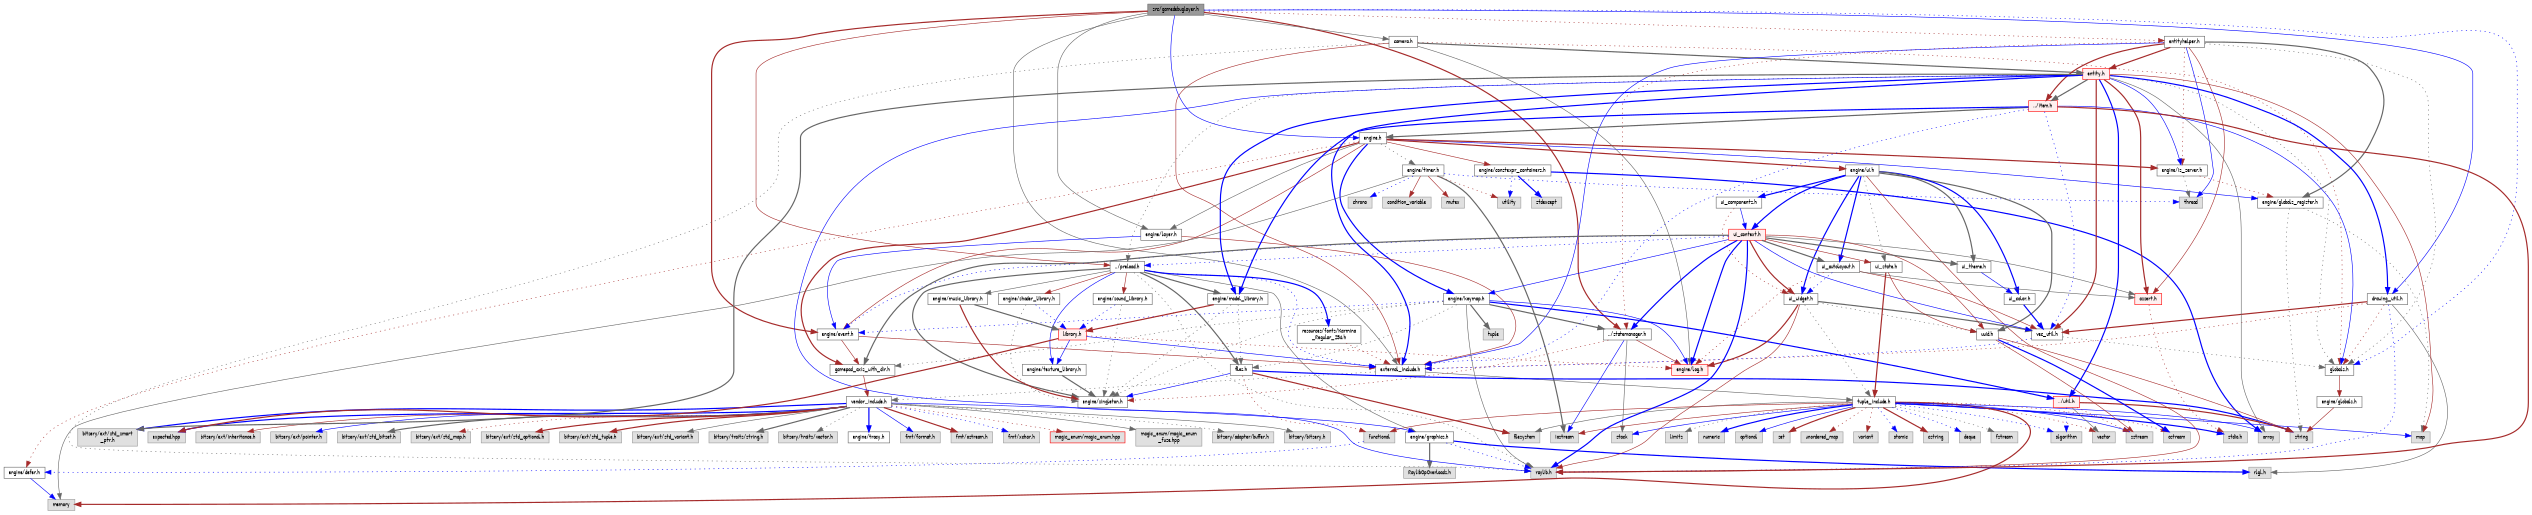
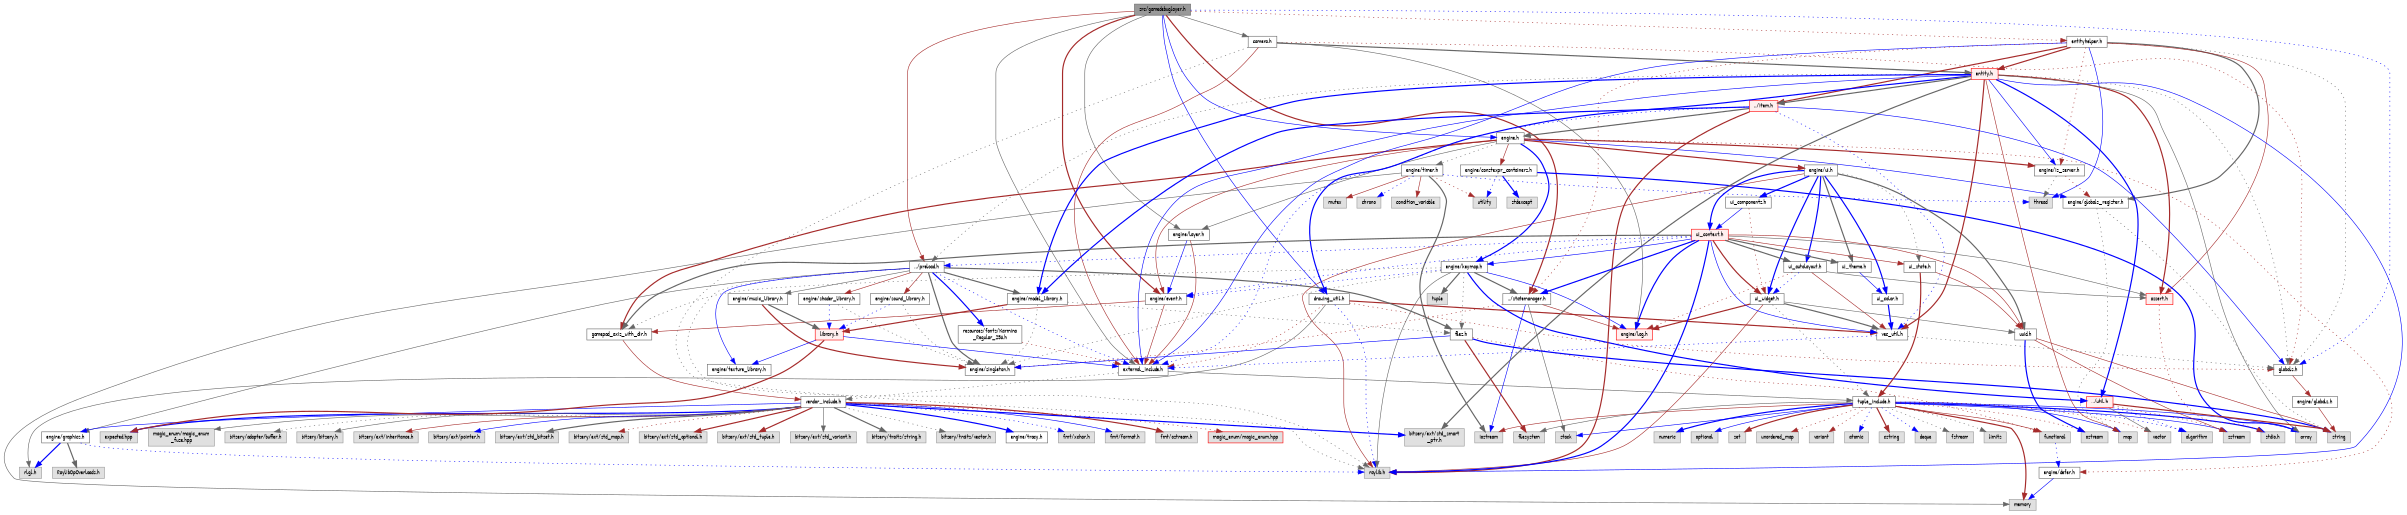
edge "entity.h" -> "external_include.h": style bold -> solid
edge "ui_widget.h" -> "uuid.h": style dotted -> solid
edge "library.h" -> "engine/log.h": removed
edge "engine/texture_library.h" -> "engine/singleton.h": removed
